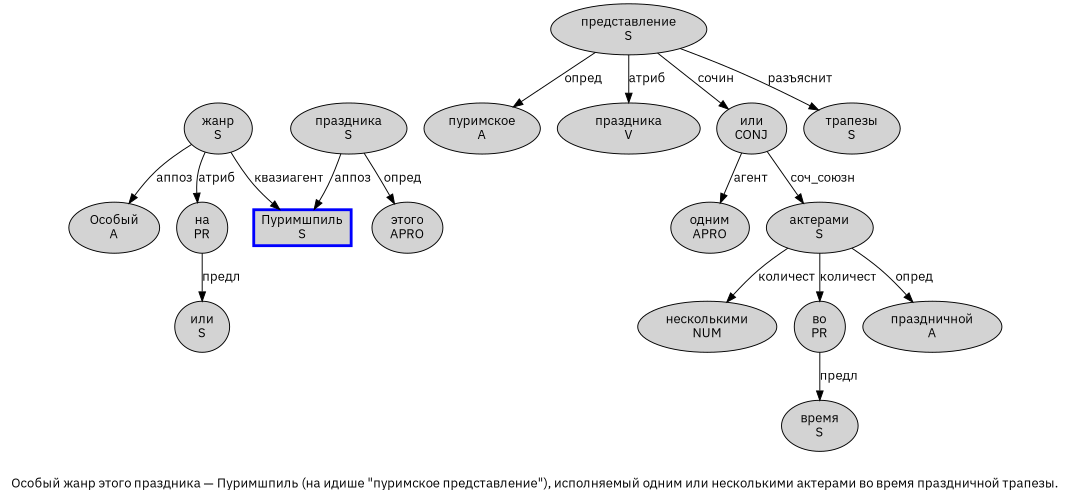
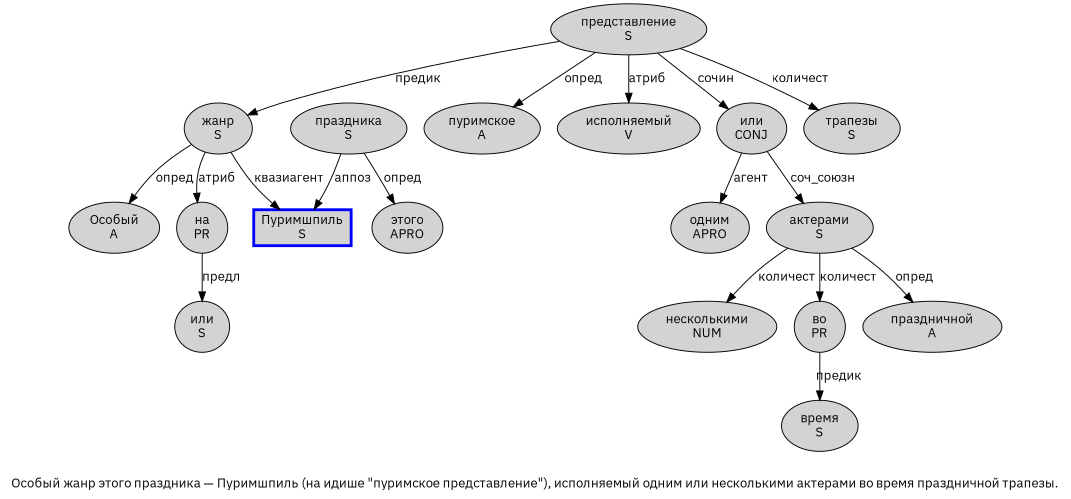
edge "представление S" -> "жанр S": added, label "предик"
edge "представление S" -> "трапезы S": label "разъяснит" -> "количест"
node "праздника V": label "праздника V" -> "исполняемый V"
edge "жанр S" -> "Особый A": label "аппоз" -> "опред"
edge "во PR" -> "время S": label "предл" -> "предик"
